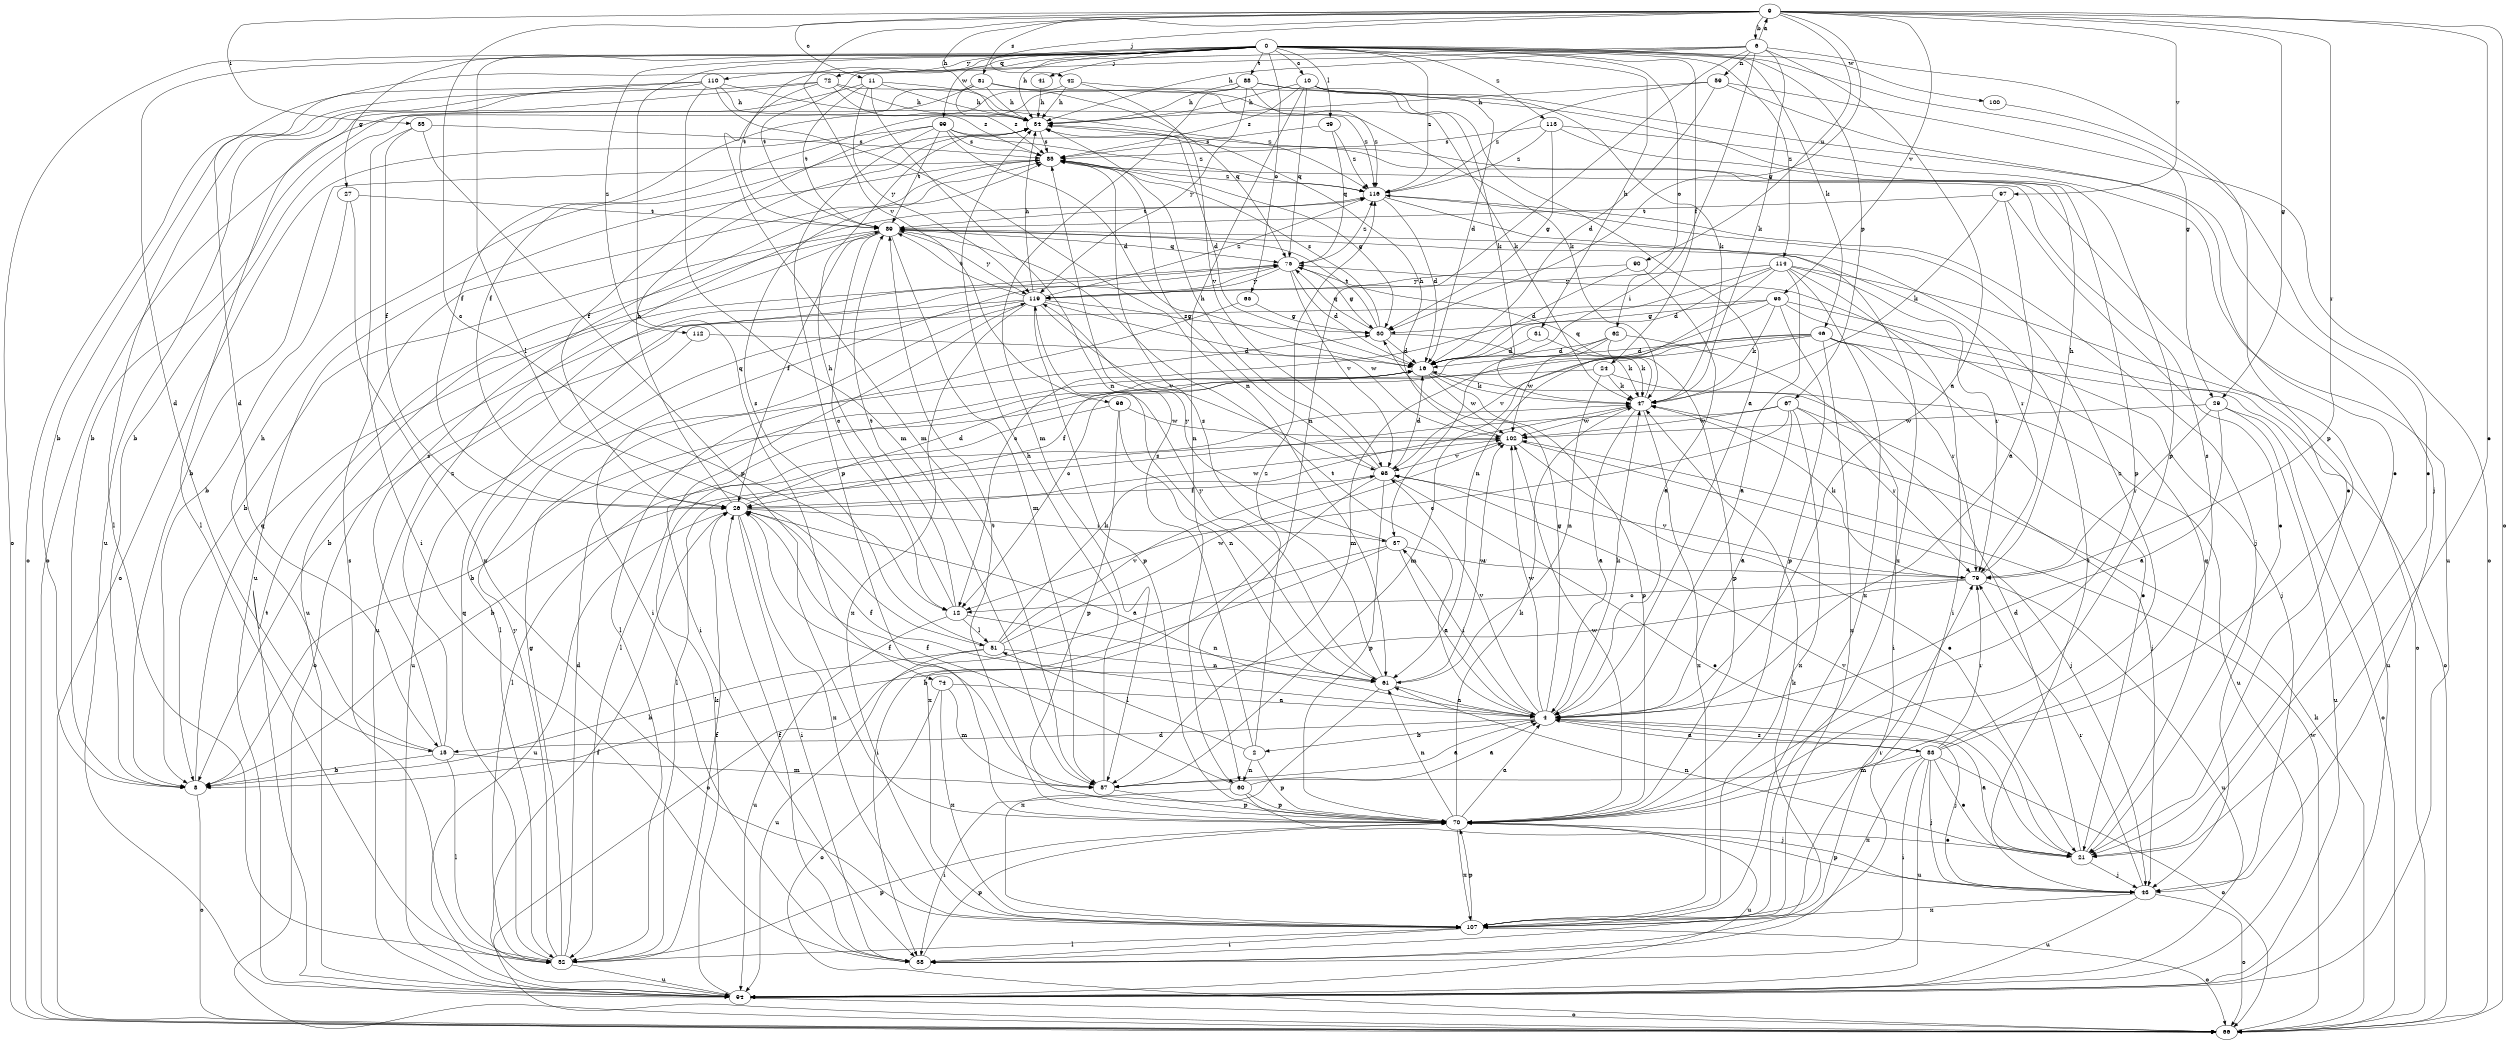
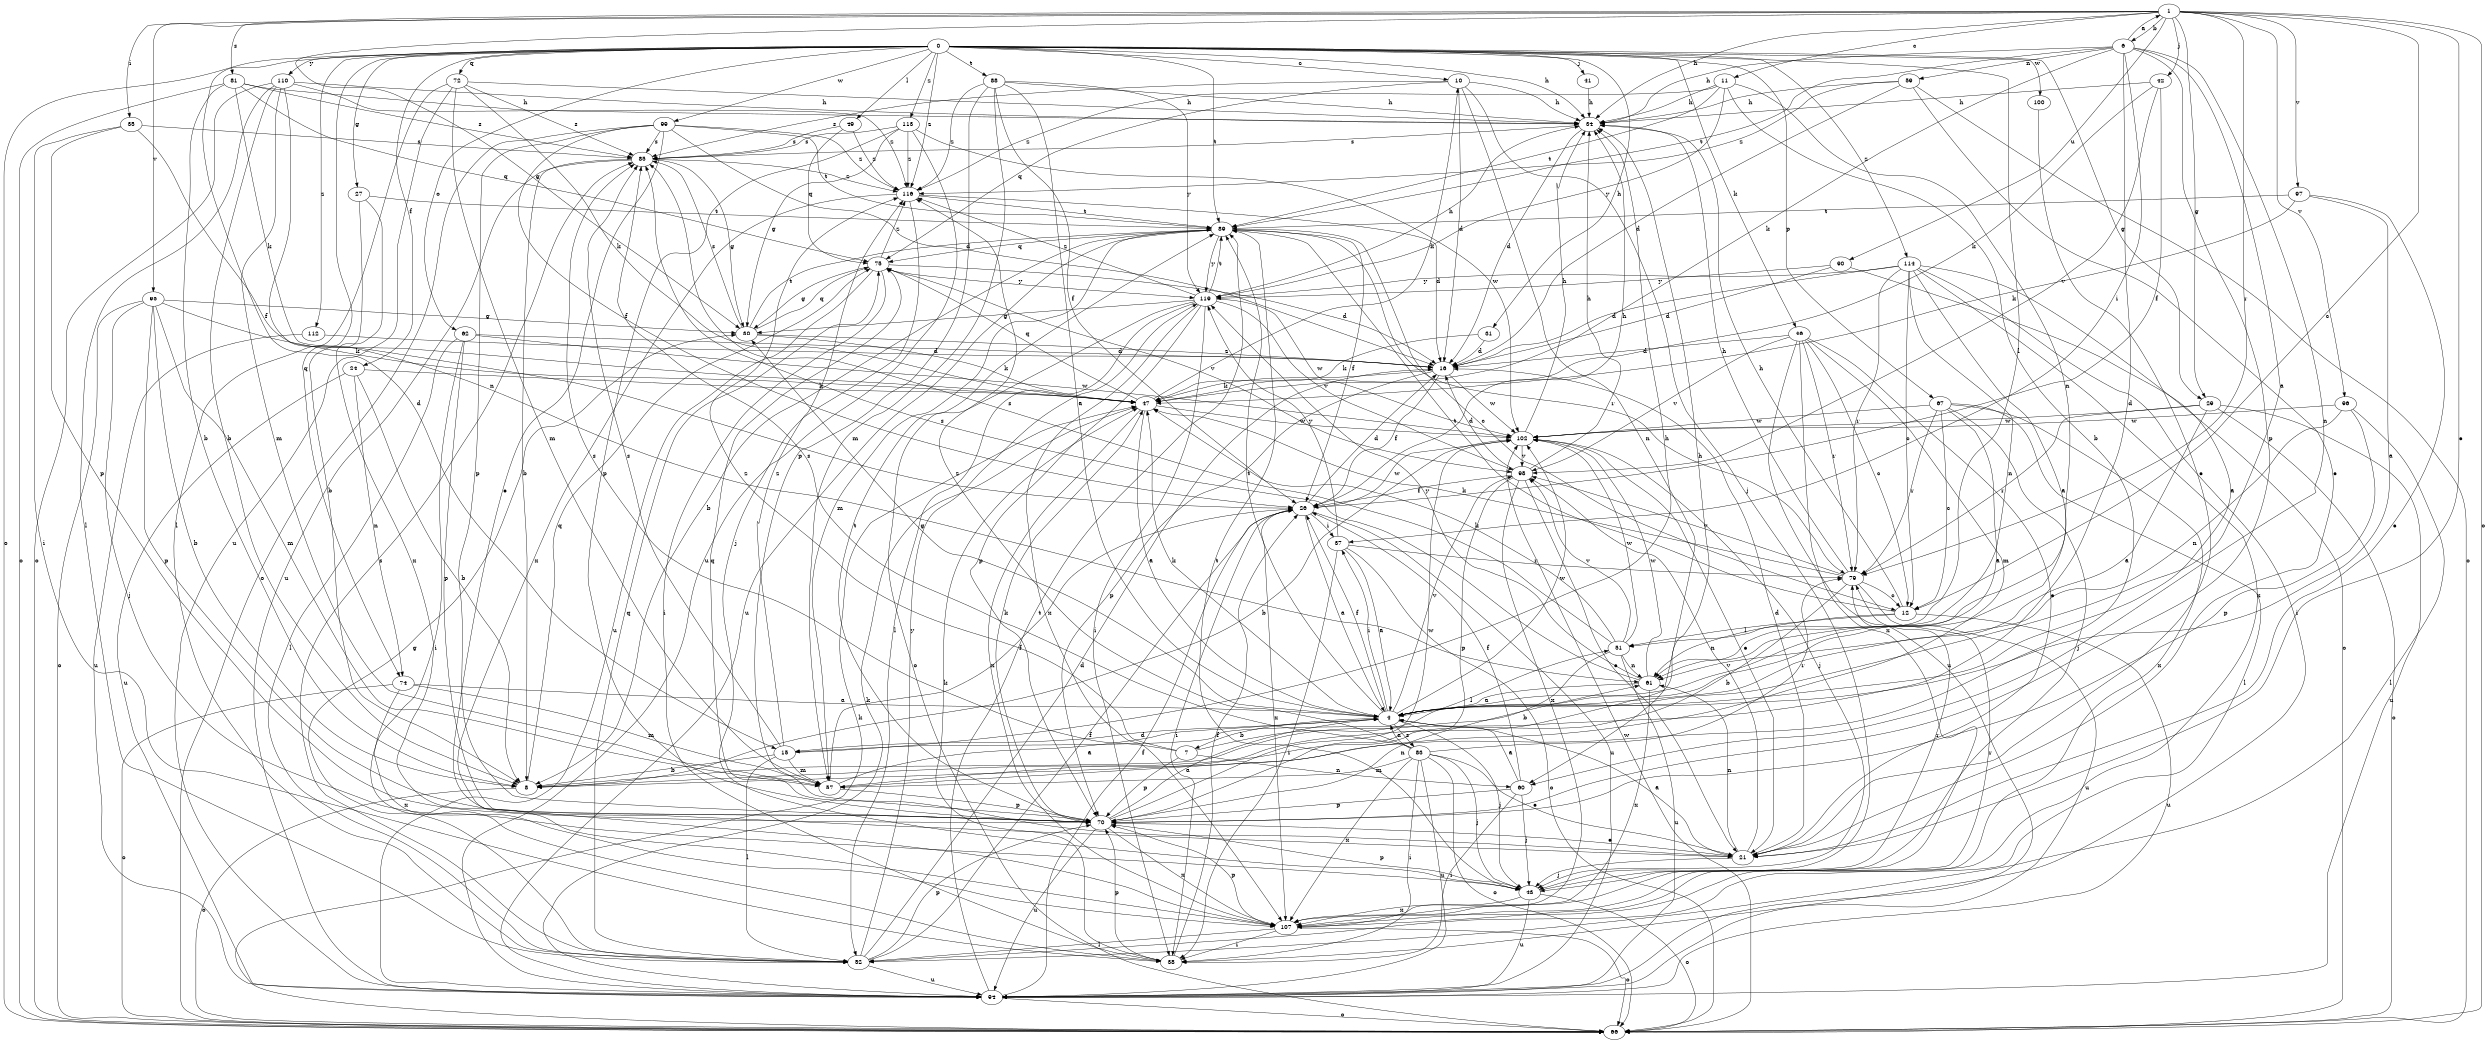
node "9": label "9" -> "1"
edge "10" -> "47": reversed
edge "113" -> "102": added, label "w"
node "65": removed
edge "98" -> "85": removed, label "s"
edge "30" -> "16": label "d" -> "z"
edge "24" -> "61": now "24" -> "74"
node "2": label "2" -> "7"
